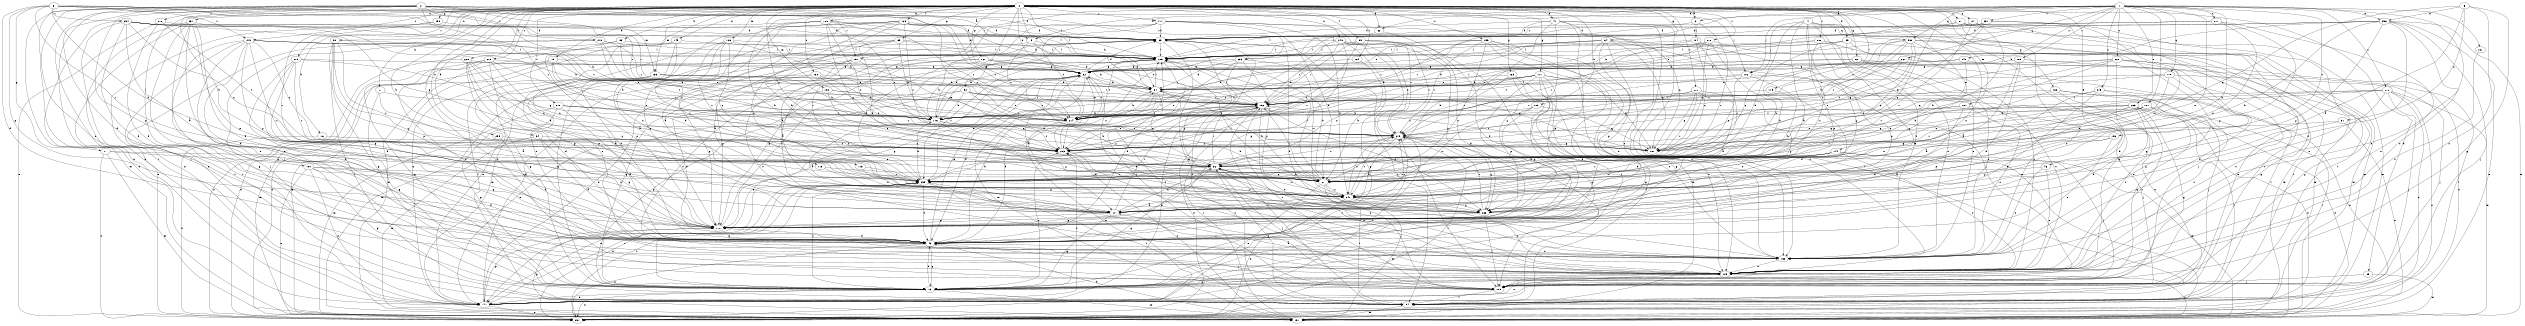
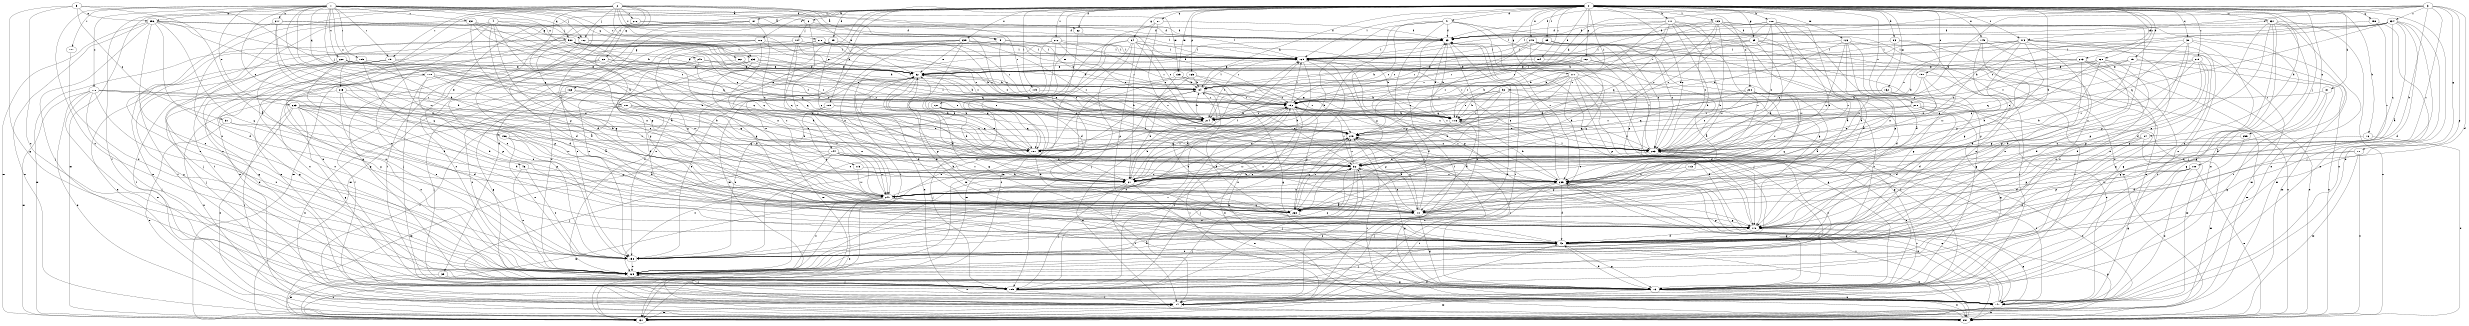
edge "0" -> "111": label "r" -> "k"
edge "102" -> "84": now "102" -> "125"
edge "52" -> "181": reversed
